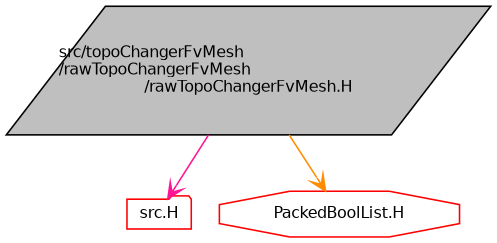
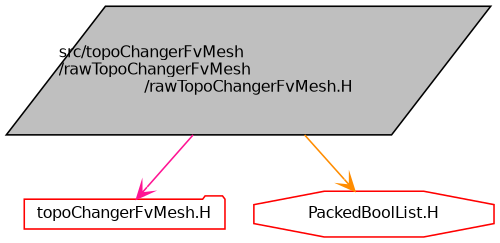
node "src.H": label "src.H" -> "topoChangerFvMesh.H"
